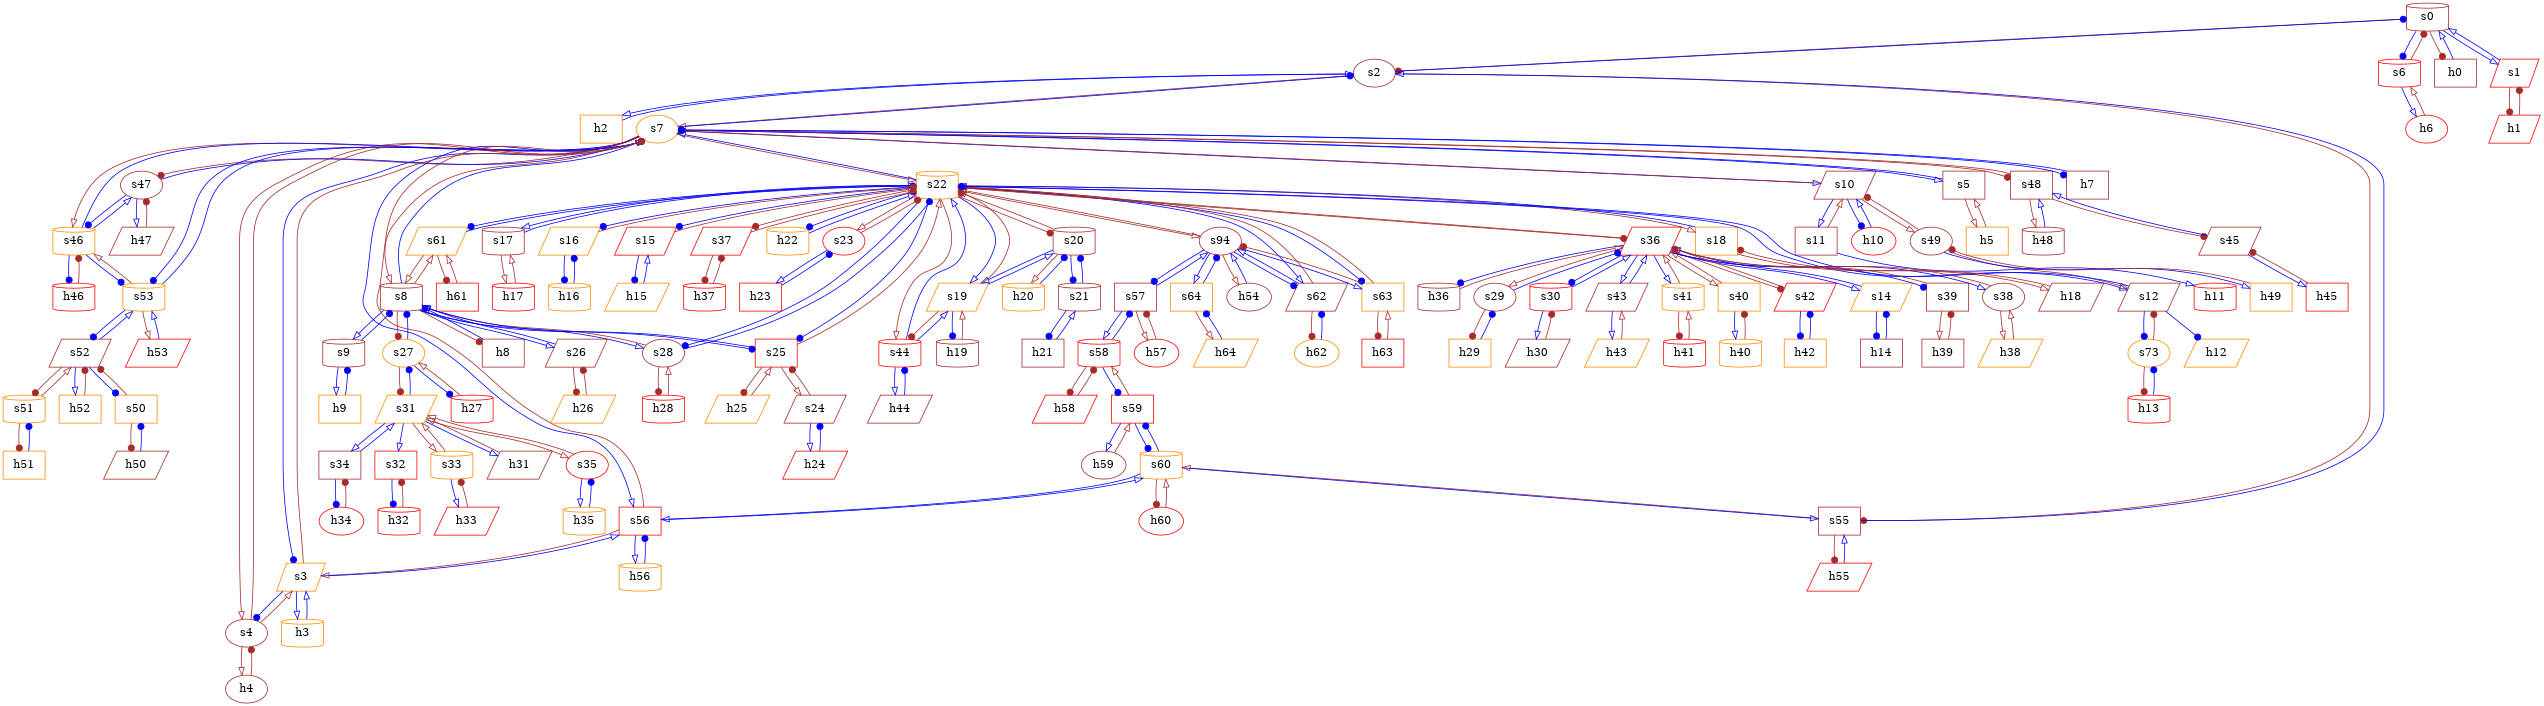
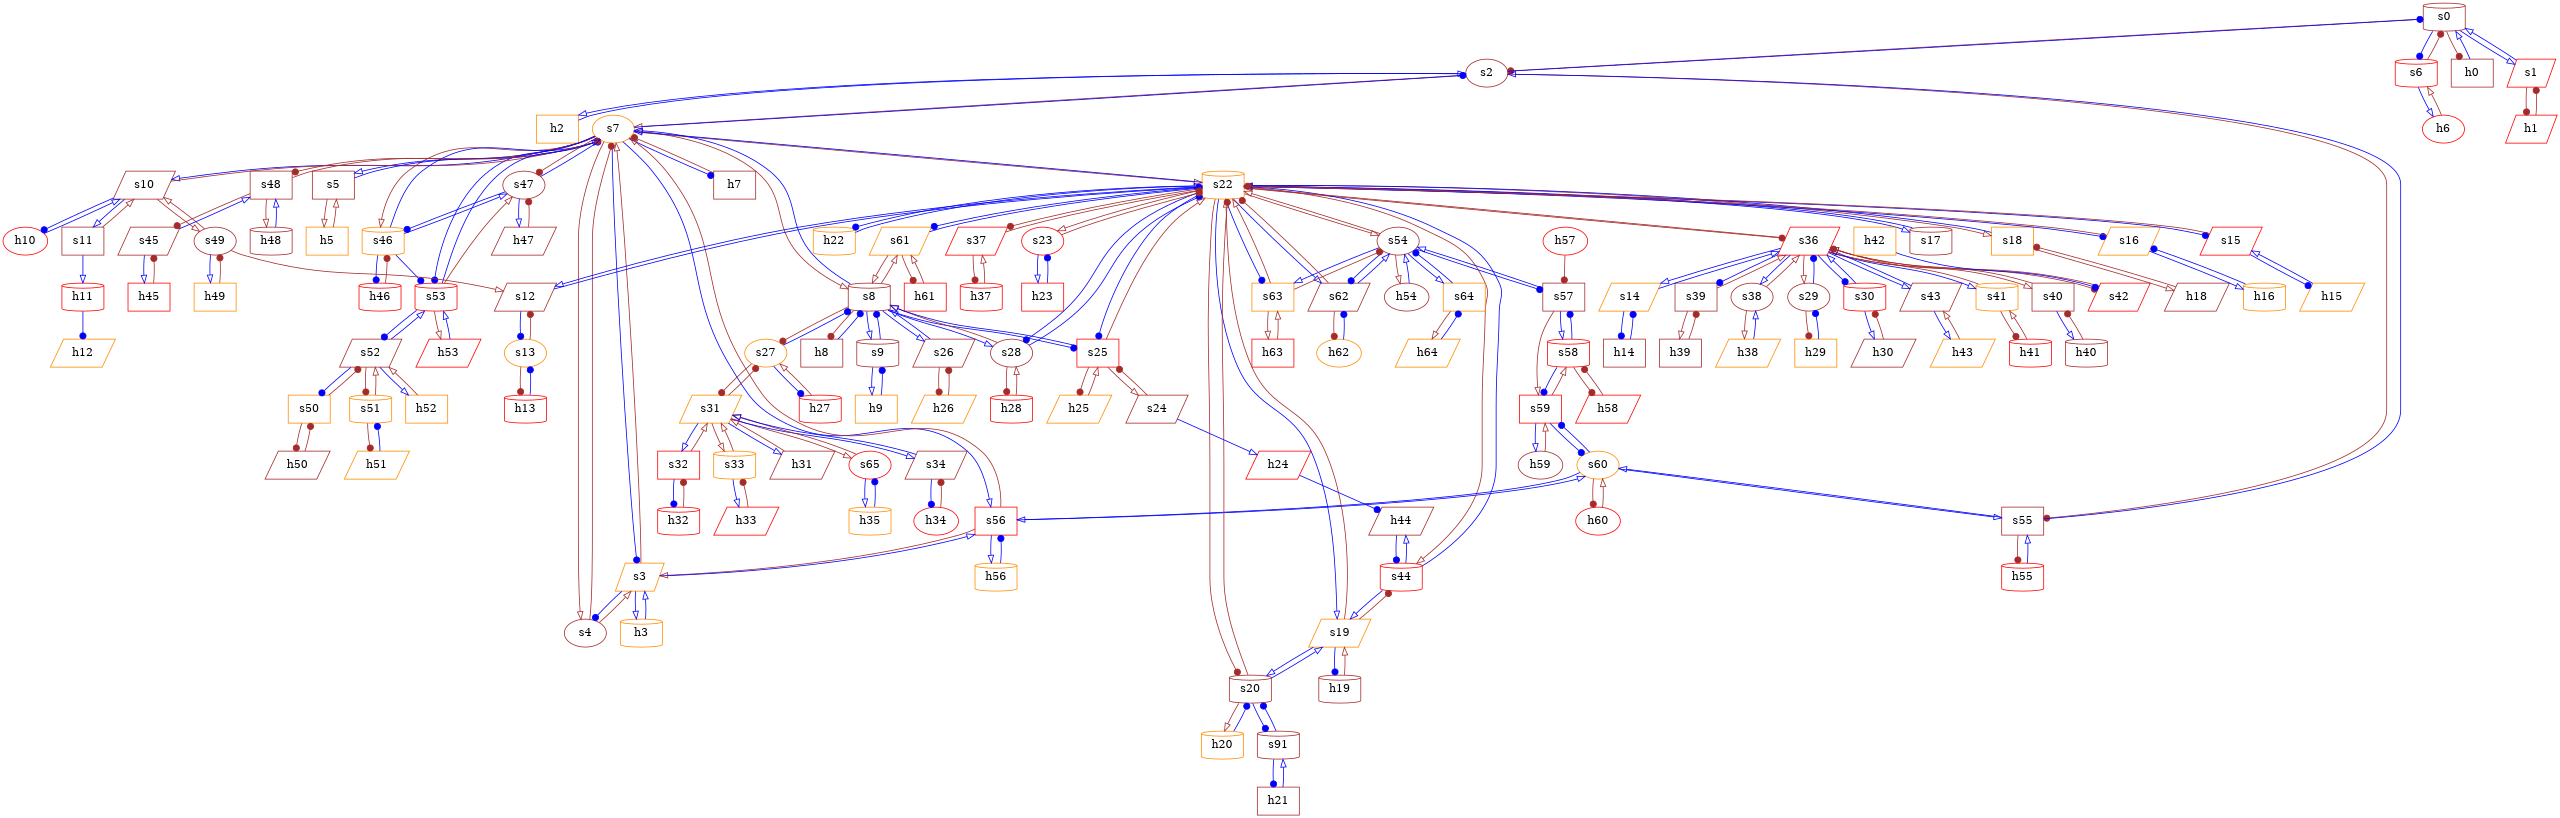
edge "h7" -> "s7": color blue -> brown
edge "s49" -> "s10": arrowhead dot -> onormal
node "s94": label "s94" -> "s54"
edge "s16" -> "h16": arrowhead dot -> onormal
edge "s53" -> "s46": now "s53" -> "s47"
edge "h37" -> "s37": arrowhead dot -> onormal
node "s53": color darkorange -> red
node "h17": removed
node "s21": label "s21" -> "s91"
node "h36": removed
node "s40": color darkorange -> brown
edge "s57" -> "h57": now "s57" -> "s59"
edge "s63" -> "h63": arrowhead dot -> onormal
edge "s42" -> "h42": removed
edge "s12" -> "h12": now "h11" -> "h12"
edge "h38" -> "s38": color brown -> blue
node "h40": color darkorange -> brown
node "s73": label "s73" -> "s13"
edge "h52" -> "s52": arrowhead dot -> onormal
edge "s31" -> "s27": color blue -> brown
edge "h50" -> "s50": color blue -> brown
edge "h24" -> "s24": now "h24" -> "h44"
edge "s32" -> "s31": added
node "h51": shape box -> parallelogram
node "s34": shape box -> parallelogram
node "s35": label "s35" -> "s65"
node "s60": shape cylinder -> ellipse
edge "s55" -> "s60": color brown -> blue
node "h55": shape parallelogram -> cylinder
node "h4": removed
